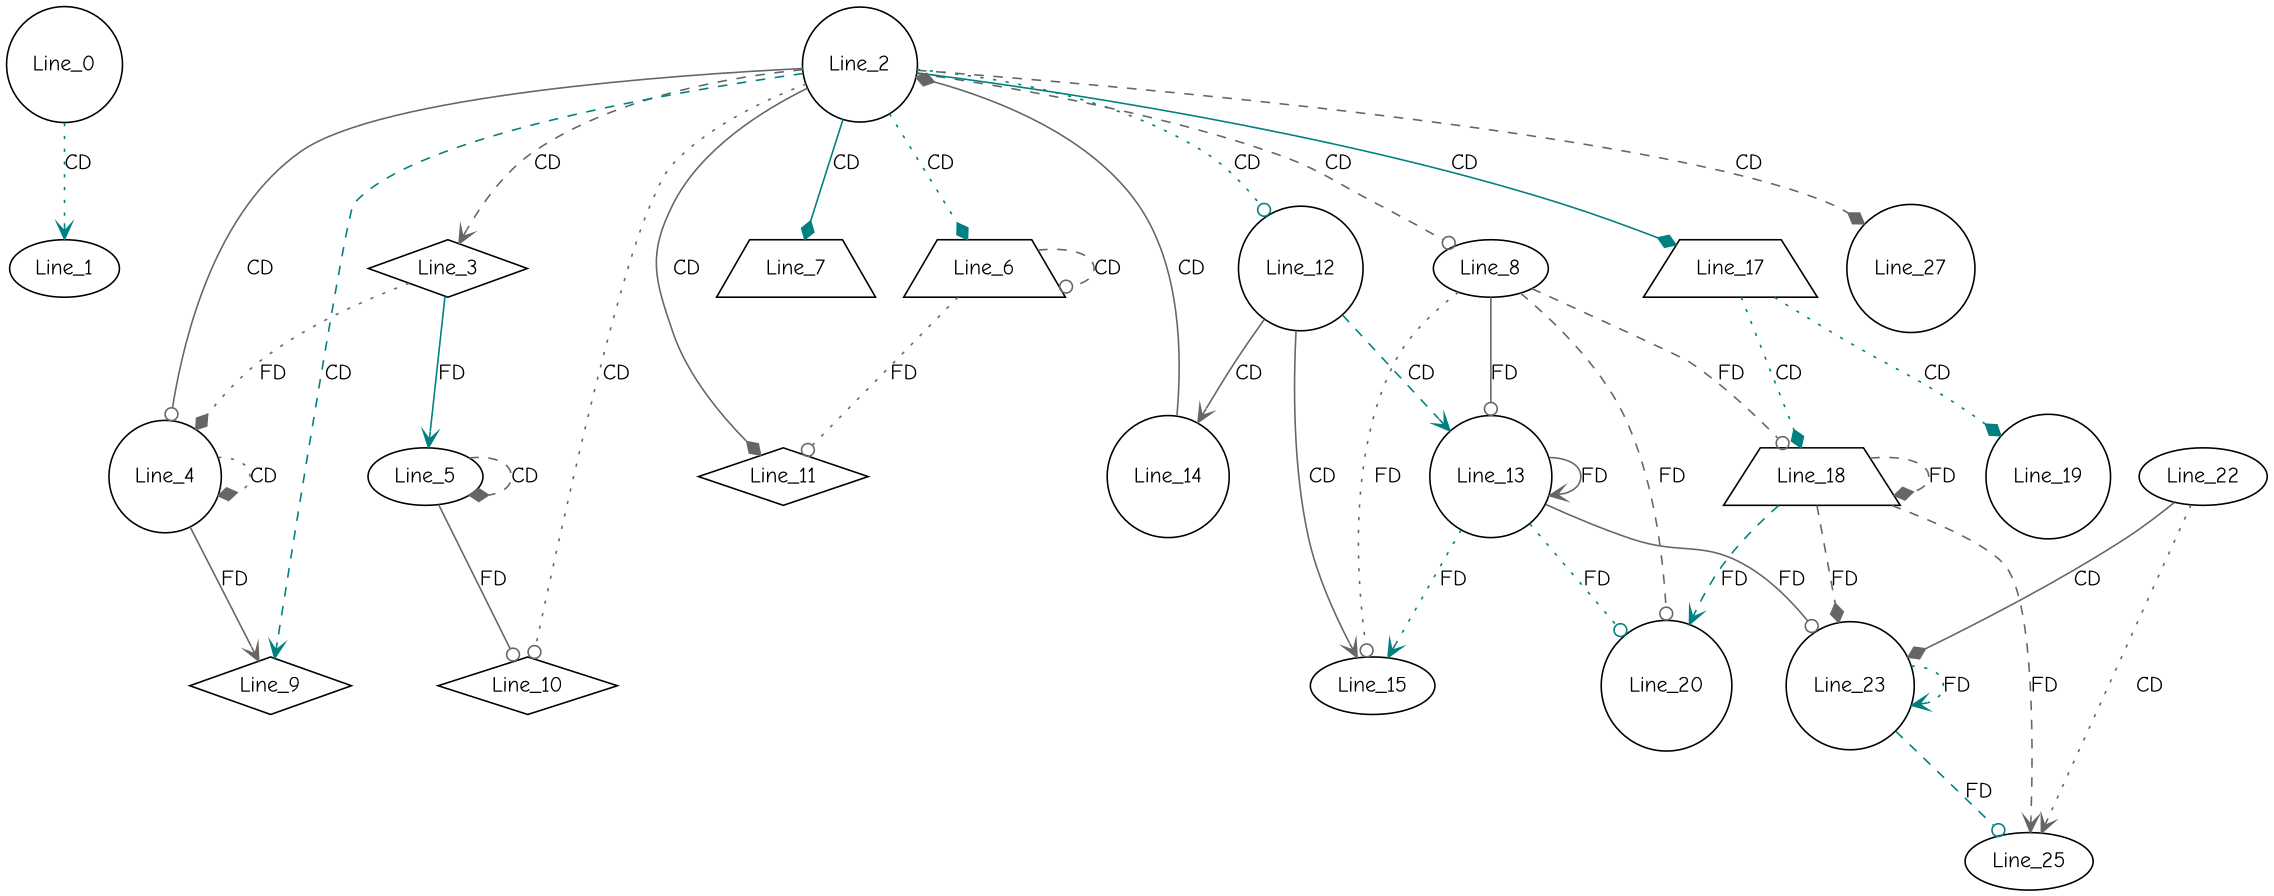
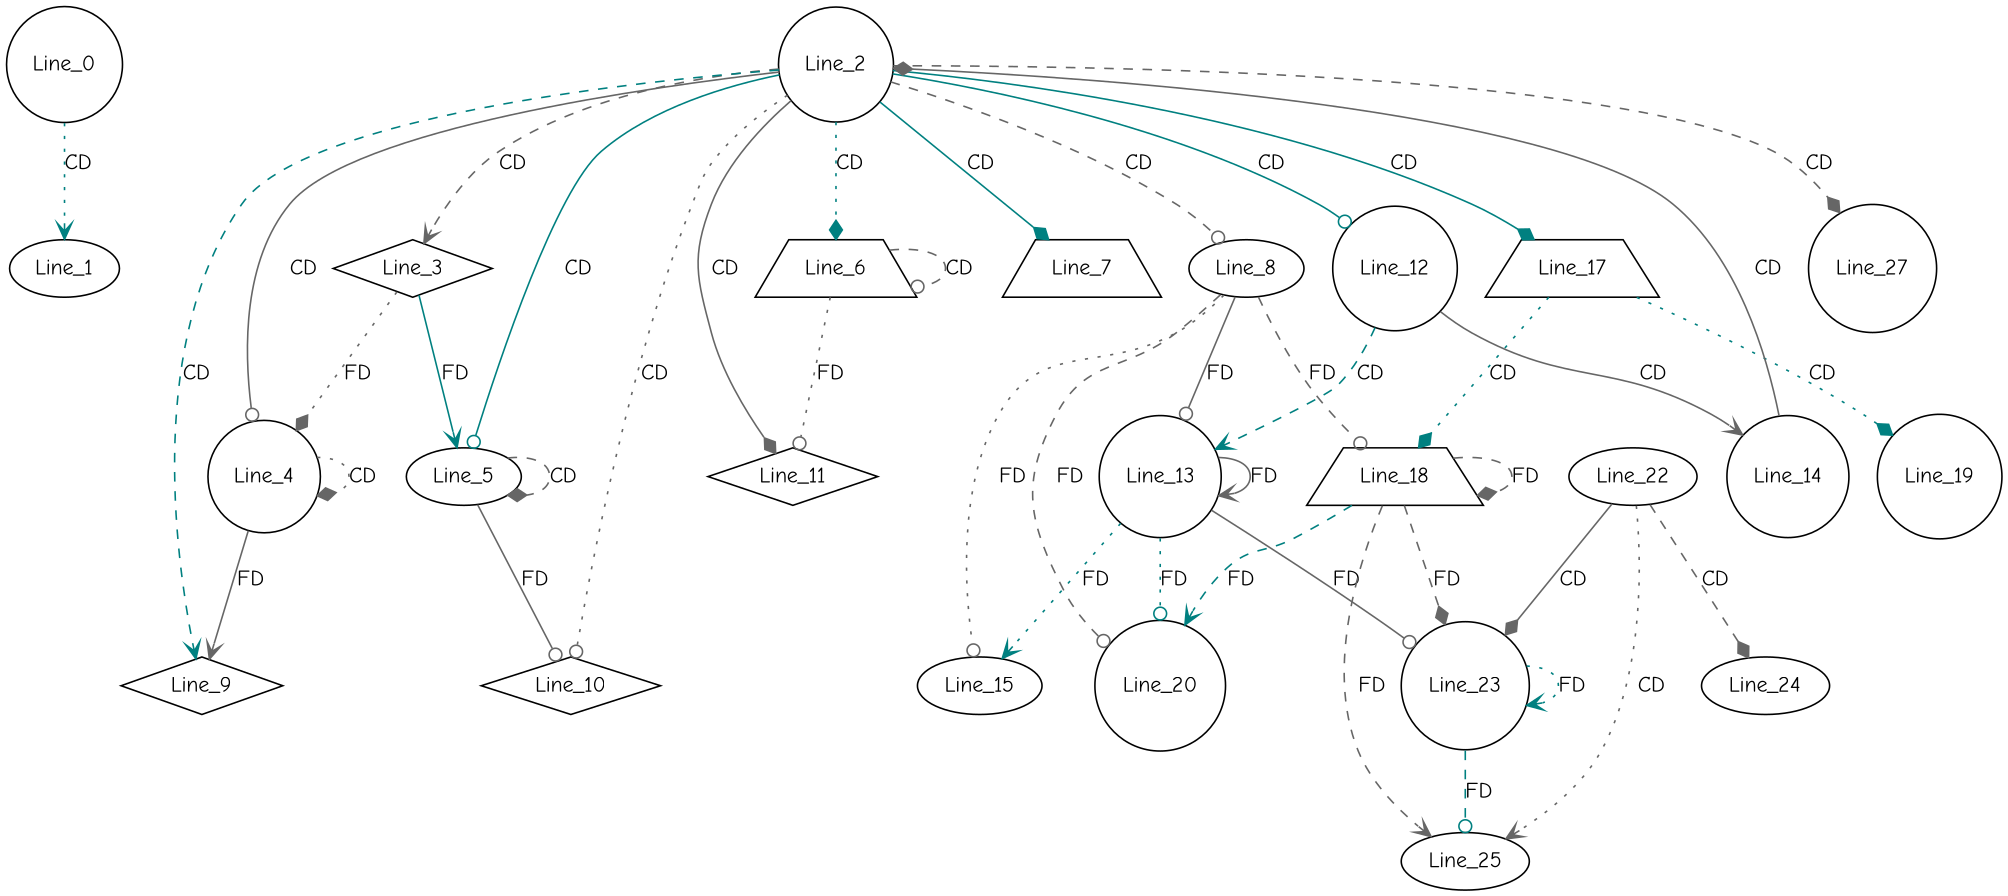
edge "Line_2" -> "Line_12": style dotted -> solid
edge "Line_2" -> "Line_5": added, label "CD"
edge "Line_12" -> "Line_15": removed, label "CD"
node "Line_24": added
